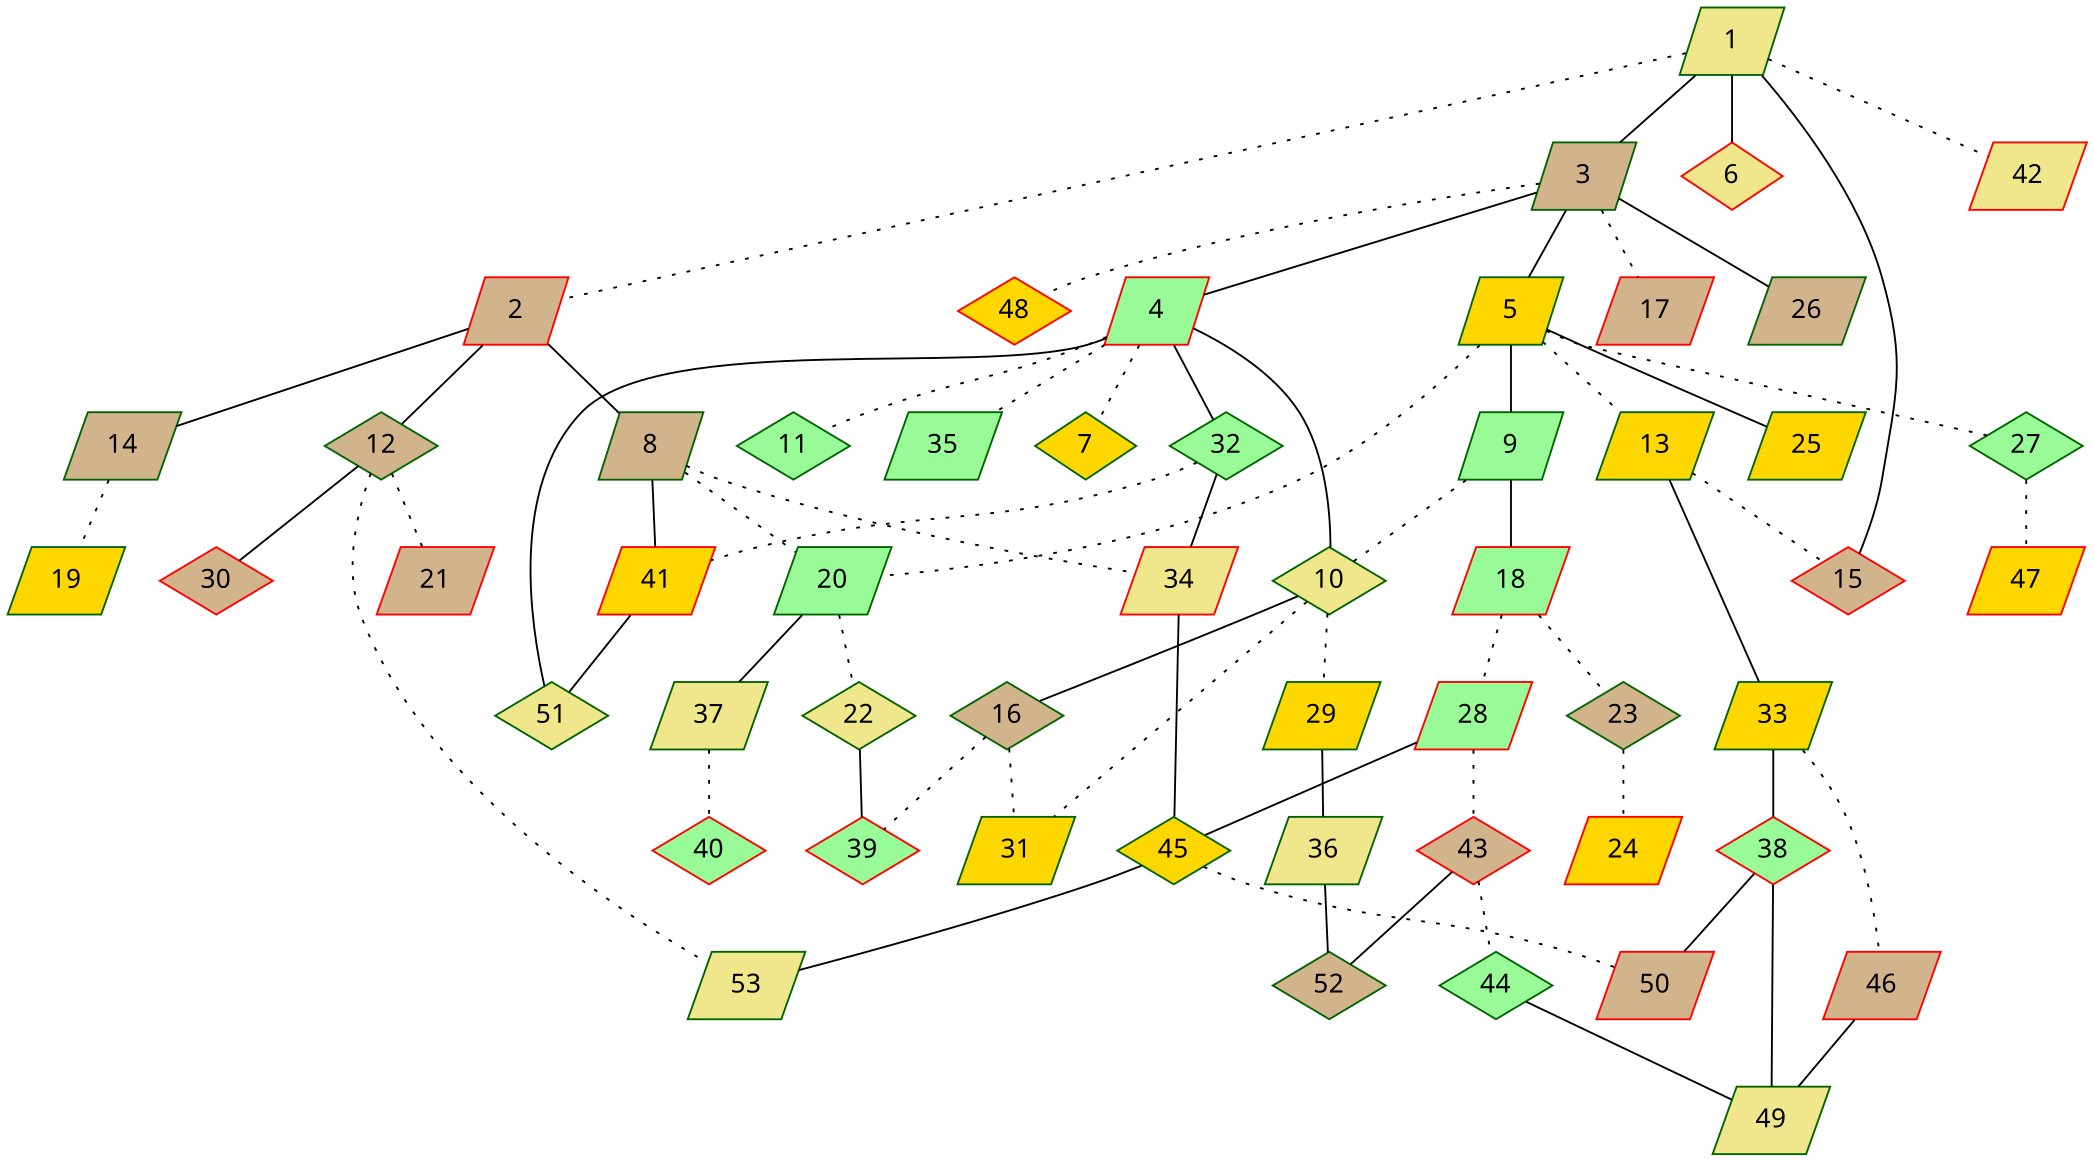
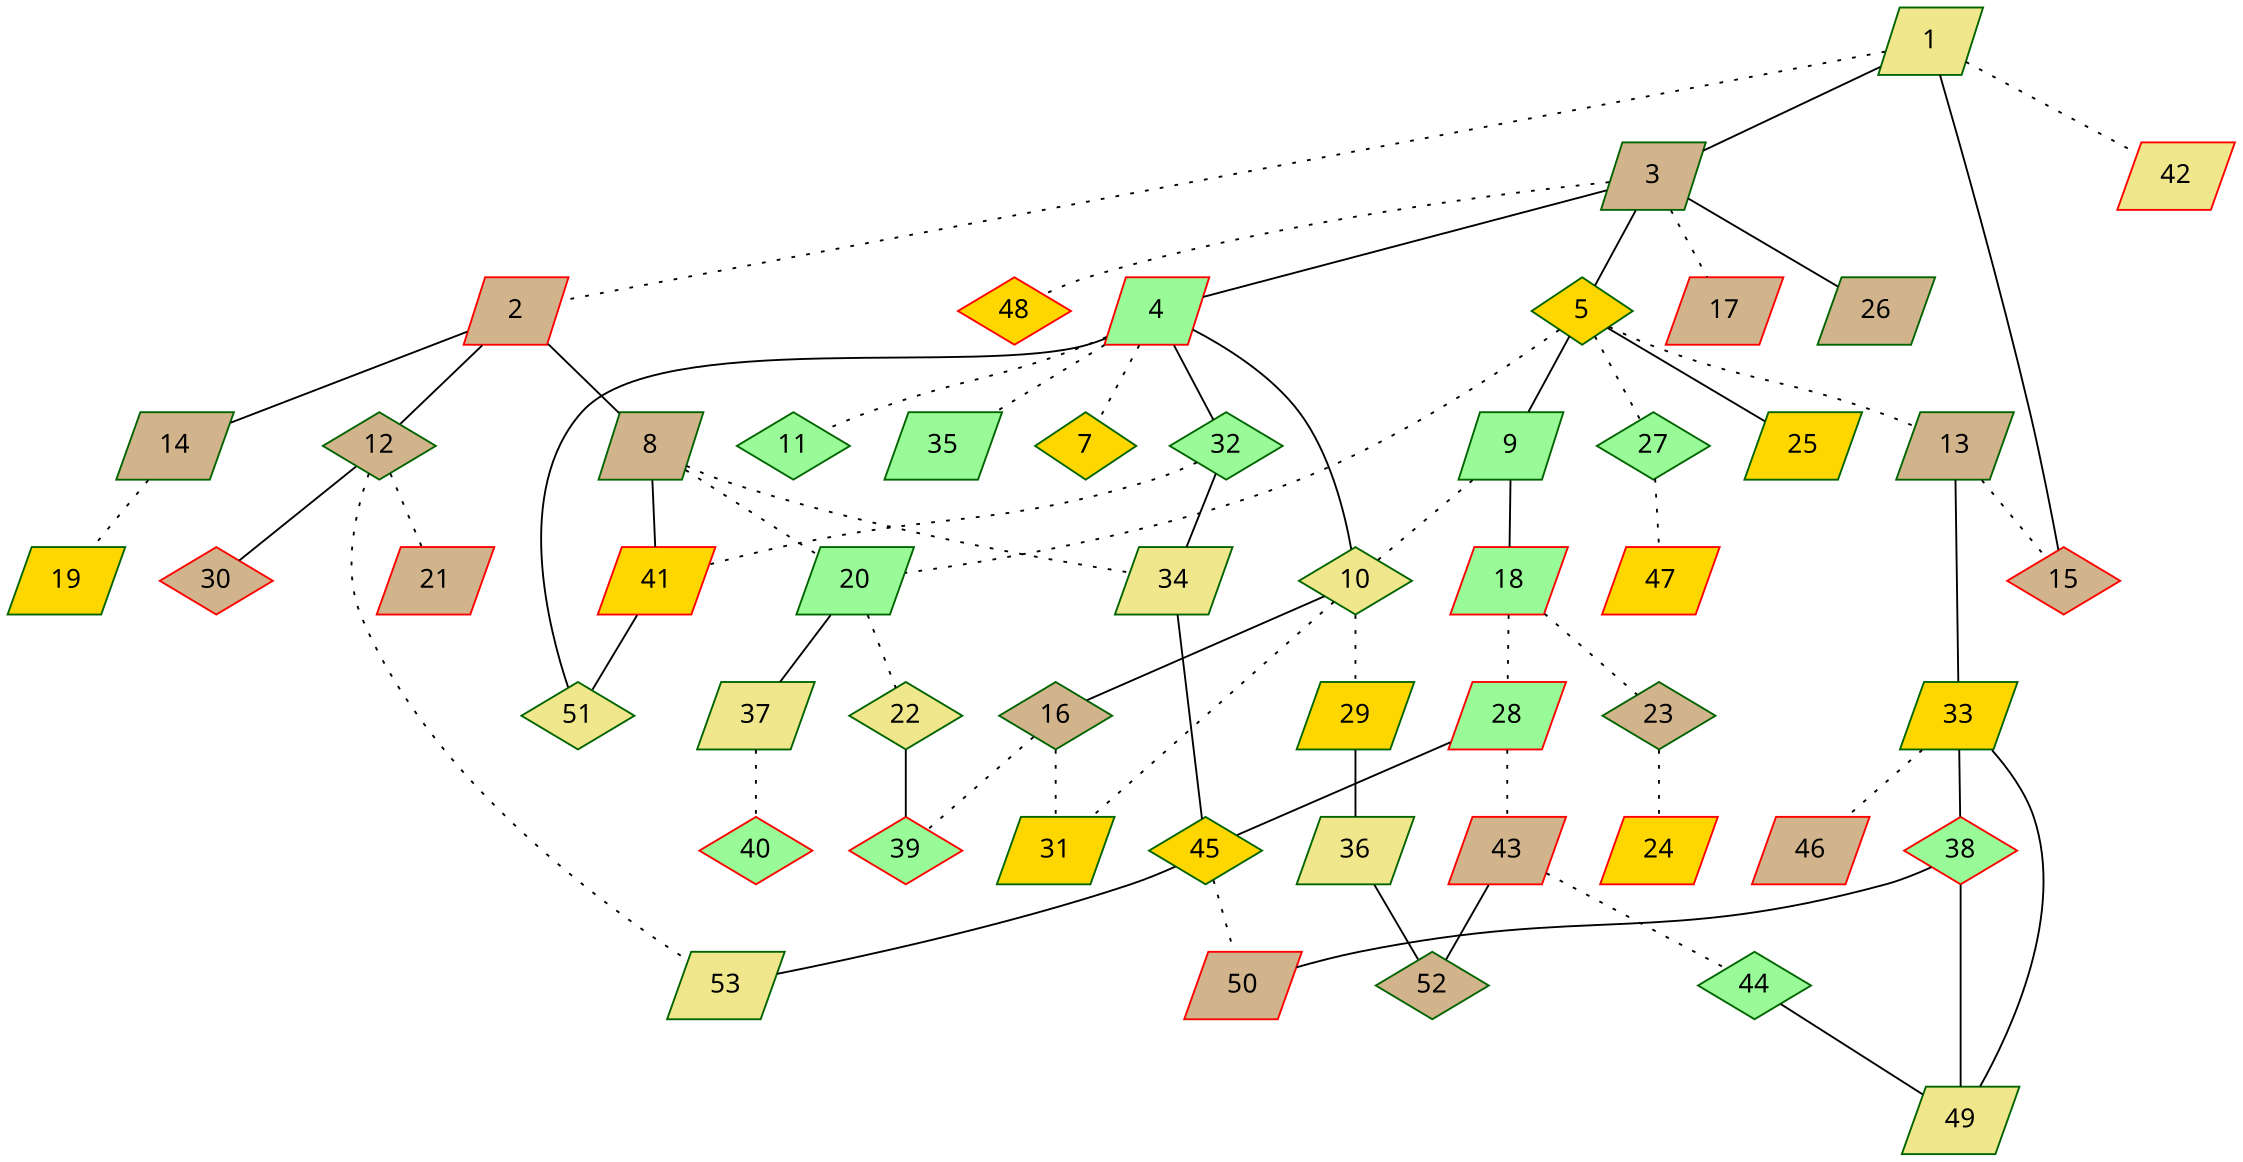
node "6": removed
node "5": shape parallelogram -> diamond
node "13": fillcolor gold -> tan
node "34": color red -> darkgreen
node "43": shape diamond -> parallelogram
edge "46" -- "49": now "33" -- "49"
